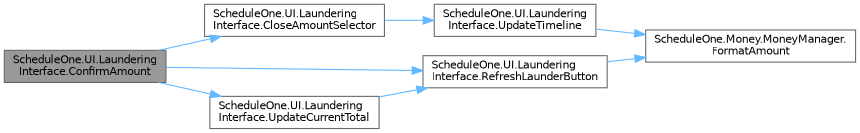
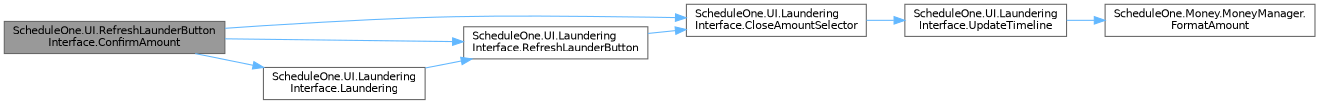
edge "ScheduleOne.UI.Laundering Interface.RefreshLaunderButton" -> "ScheduleOne.Money.MoneyManager. FormatAmount": now "ScheduleOne.UI.Laundering Interface.RefreshLaunderButton" -> "ScheduleOne.UI.Laundering Interface.CloseAmountSelector"
node "ScheduleOne.UI.Laundering Interface.ConfirmAmount": label "ScheduleOne.UI.Laundering Interface.ConfirmAmount" -> "ScheduleOne.UI.RefreshLaunderButton Interface.ConfirmAmount"
node "ScheduleOne.UI.Laundering Interface.UpdateCurrentTotal": label "ScheduleOne.UI.Laundering Interface.UpdateCurrentTotal" -> "ScheduleOne.UI.Laundering Interface.Laundering"
